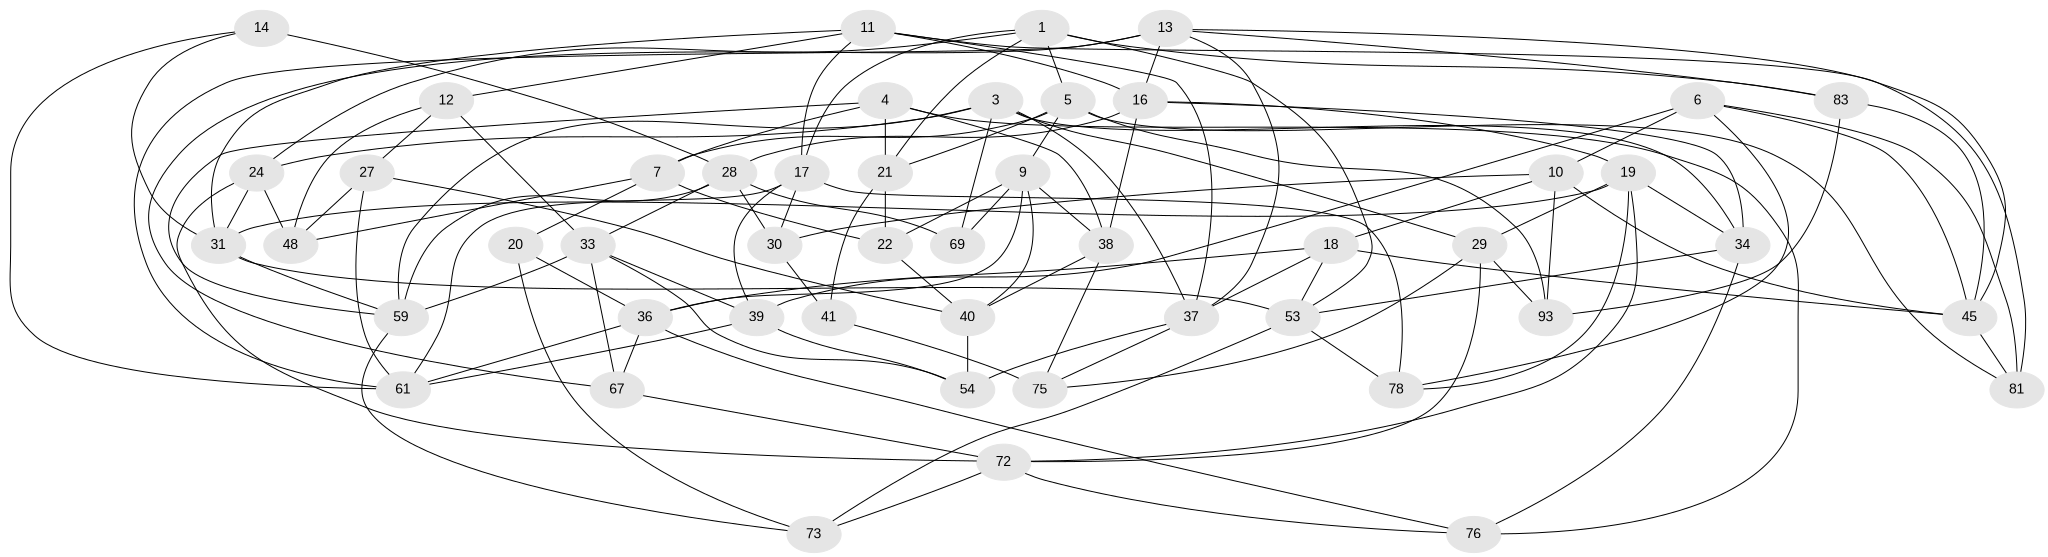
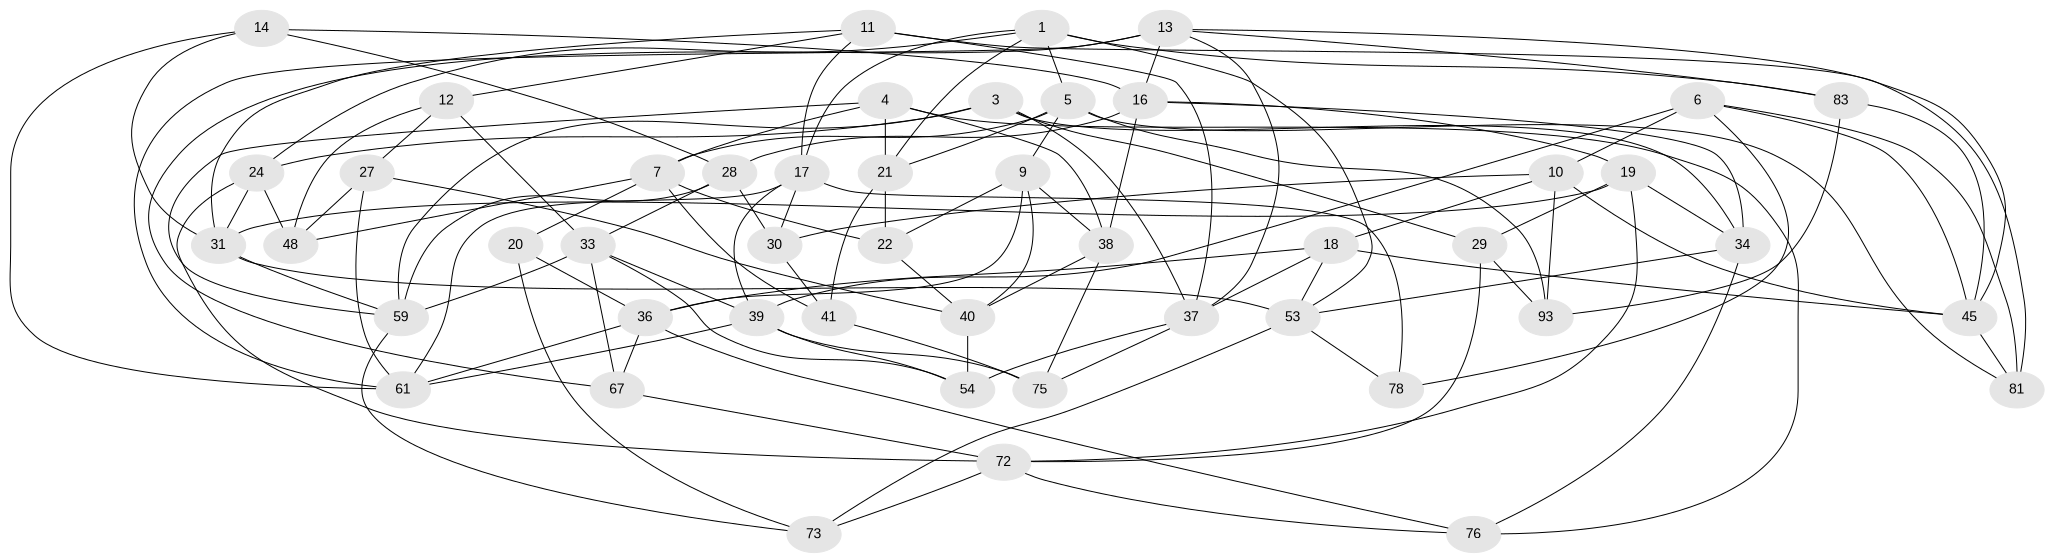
edge "11" -- "16": now "14" -- "16"
node "69": removed
edge "7" -- "41": added
edge "19" -- "78": removed
edge "29" -- "75": now "39" -- "75"
